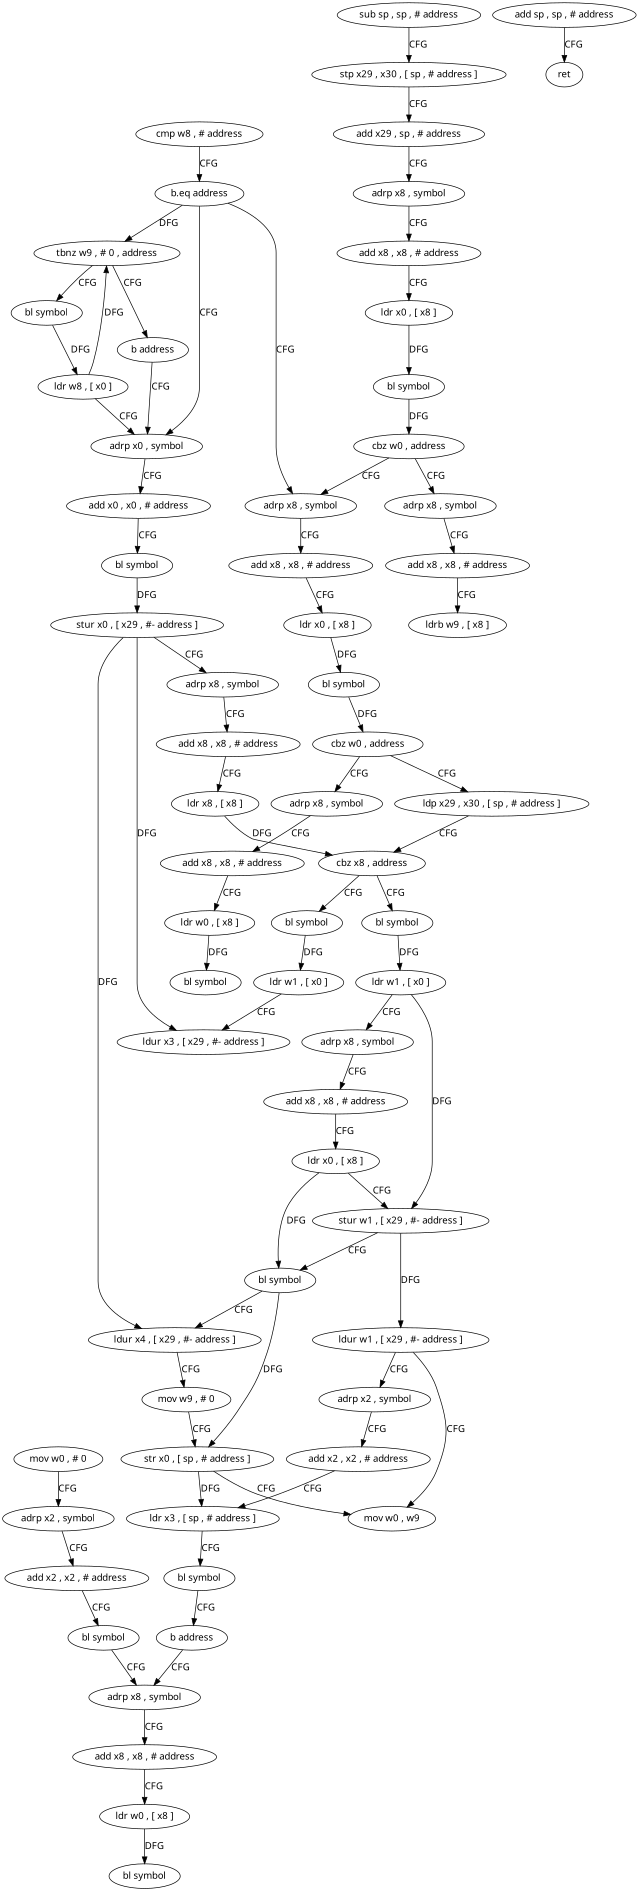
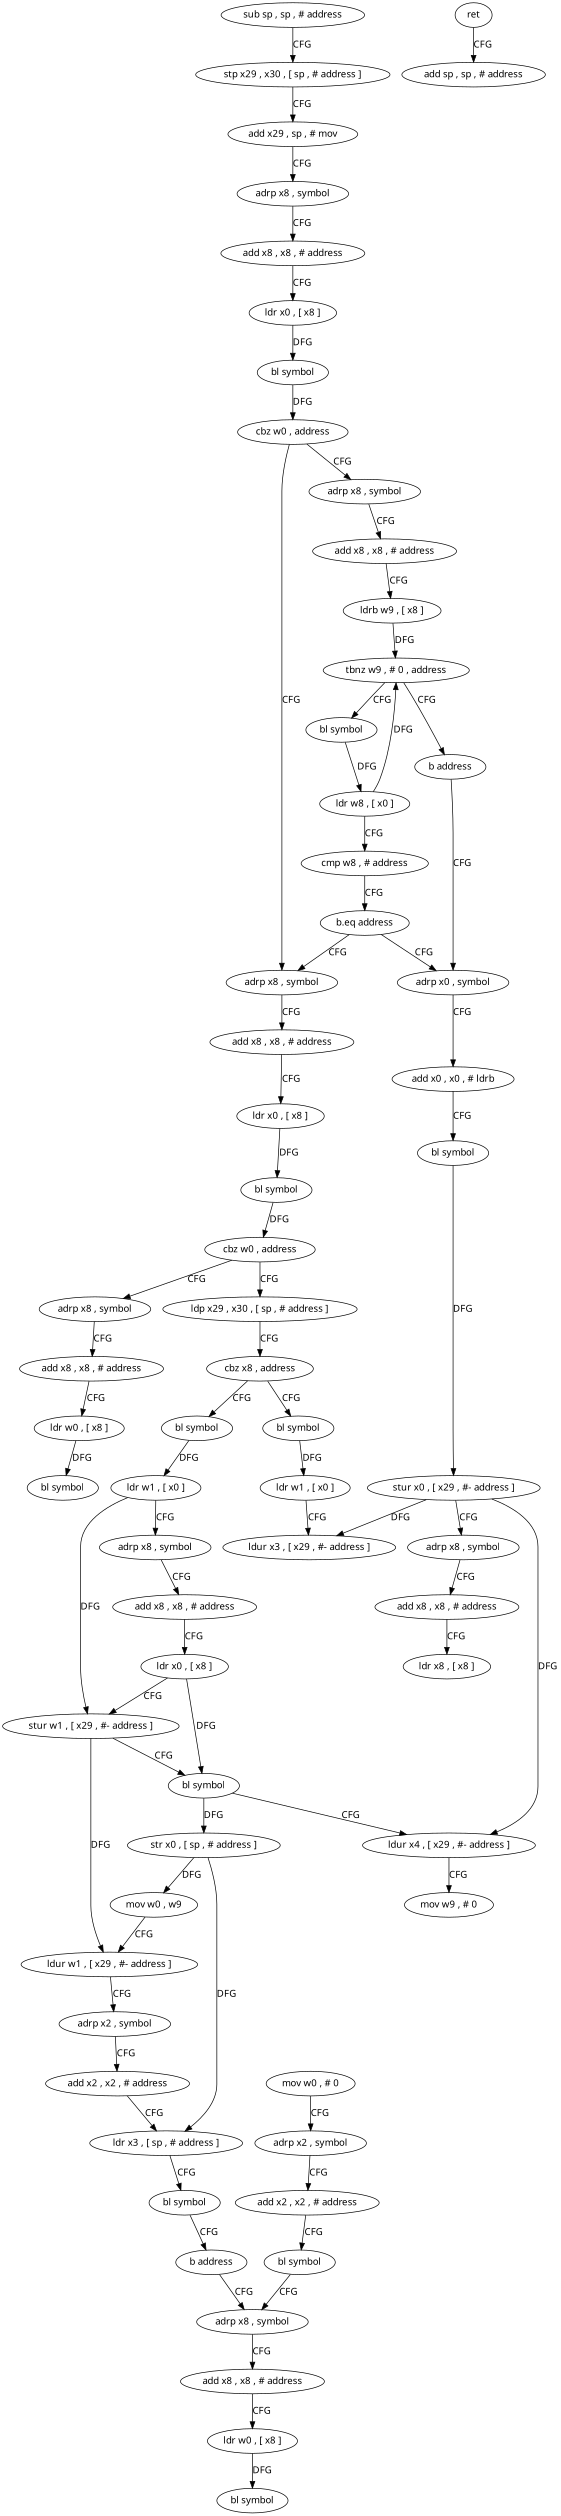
edge "add sp , sp , # address" -> "ret": reversed
node "add x29 , sp , # address": label "add x29 , sp , # address" -> "add x29 , sp , # mov"
edge "b.eq address" -> "tbnz w9 , # 0 , address": now "ldrb w9 , [ x8 ]" -> "tbnz w9 , # 0 , address"
edge "ldr w8 , [ x0 ]" -> "adrp x0 , symbol": now "ldr w8 , [ x0 ]" -> "cmp w8 , # address"
node "add x0 , x0 , # address": label "add x0 , x0 , # address" -> "add x0 , x0 , # ldrb"
edge "ldr x8 , [ x8 ]" -> "cbz x8 , address": removed, label "DFG"
edge "mov w9 , # 0" -> "str x0 , [ sp , # address ]": removed, label "CFG"
edge "ldur w1 , [ x29 , #- address ]" -> "mov w0 , w9": reversed
edge "str x0 , [ sp , # address ]" -> "mov w0 , w9": label "CFG" -> "DFG"
